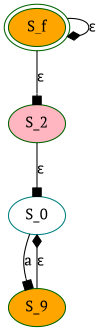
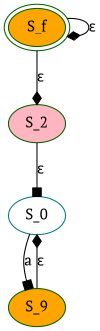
edge "S_f" -> "S_2": arrowhead box -> diamond
